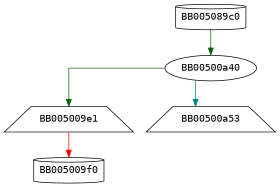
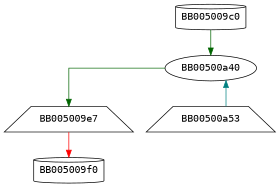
node "BB005089c0": label "BB005089c0" -> "BB005009c0"
edge "BB00500a40" -> "BB00500a53": reversed
node "BB005009e1": label "BB005009e1" -> "BB005009e7"
